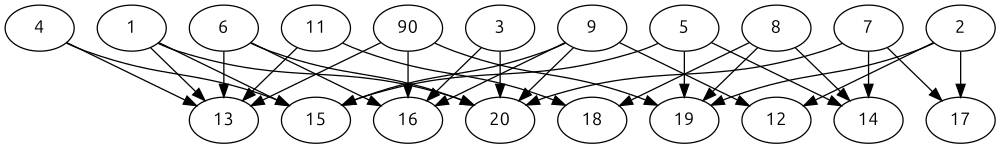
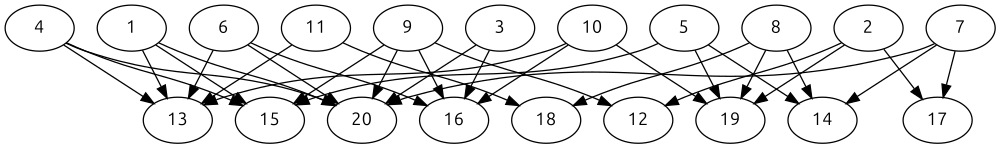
node "90": label "90" -> "10"
edge "4" -> "20": added
